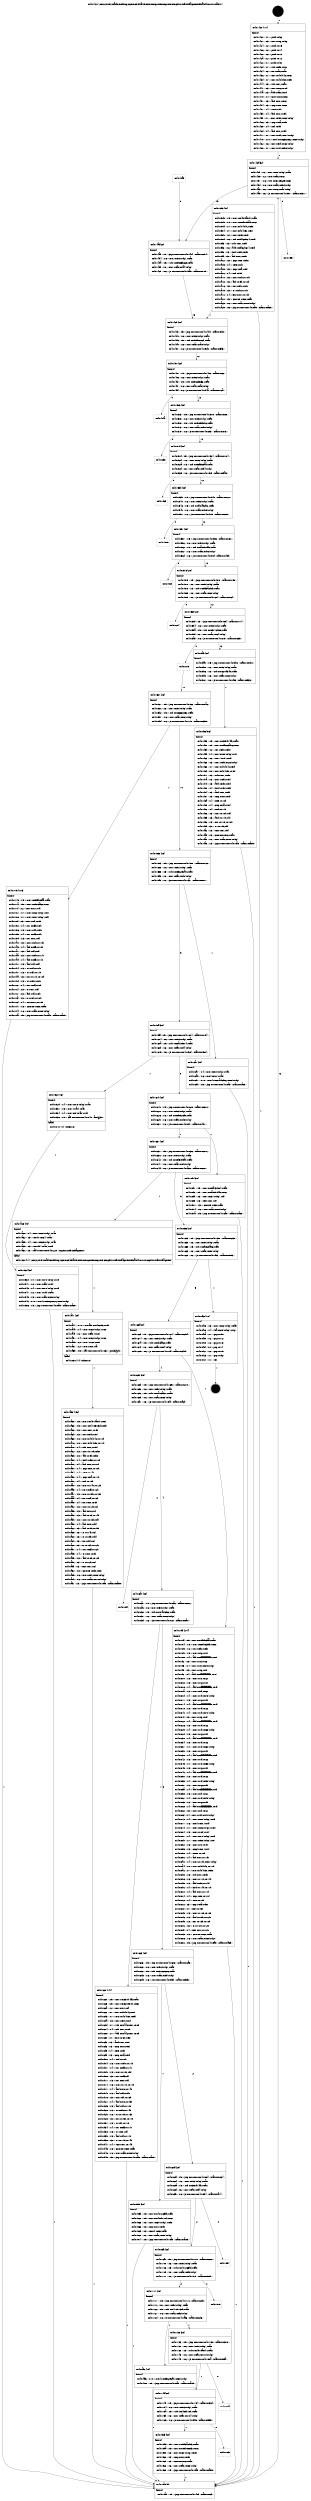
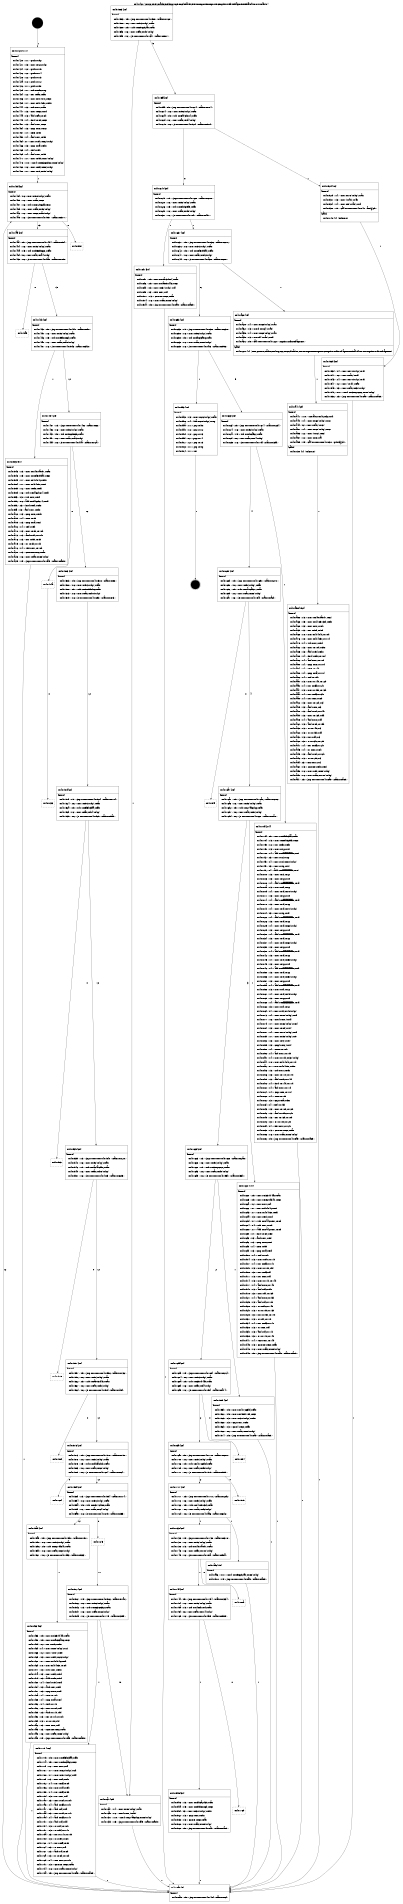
edge "0x401ba5" -> "0x4014af [28]": reversed
edge "0x4019d3 [91]" -> "0x4014cb [28]": reversed
edge "0x401503 [28]" -> "0x401c93": now "0x401b4a" -> "0x401c93"
edge "0x4015c7 [28]" -> "0x4015e3 [28]": now "0x4015c7 [28]" -> "0x401ca7 [25]"
